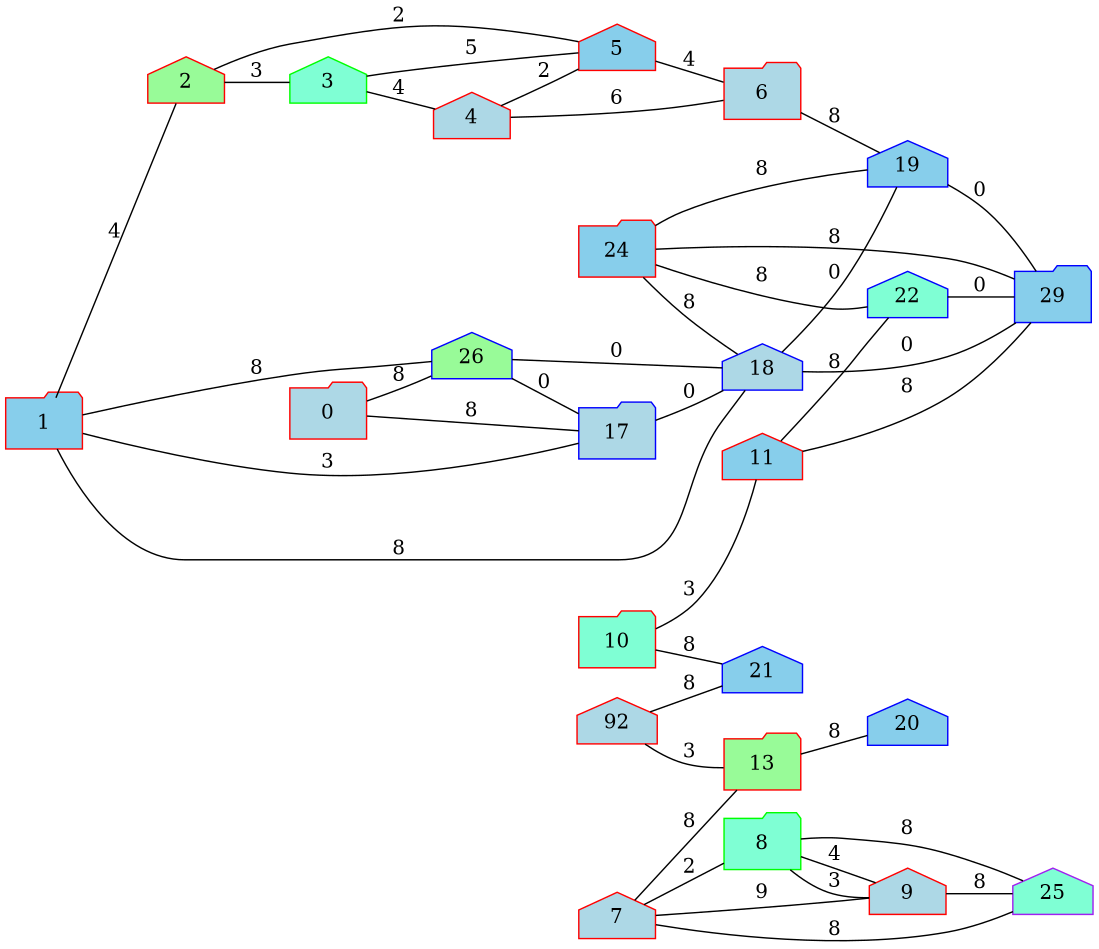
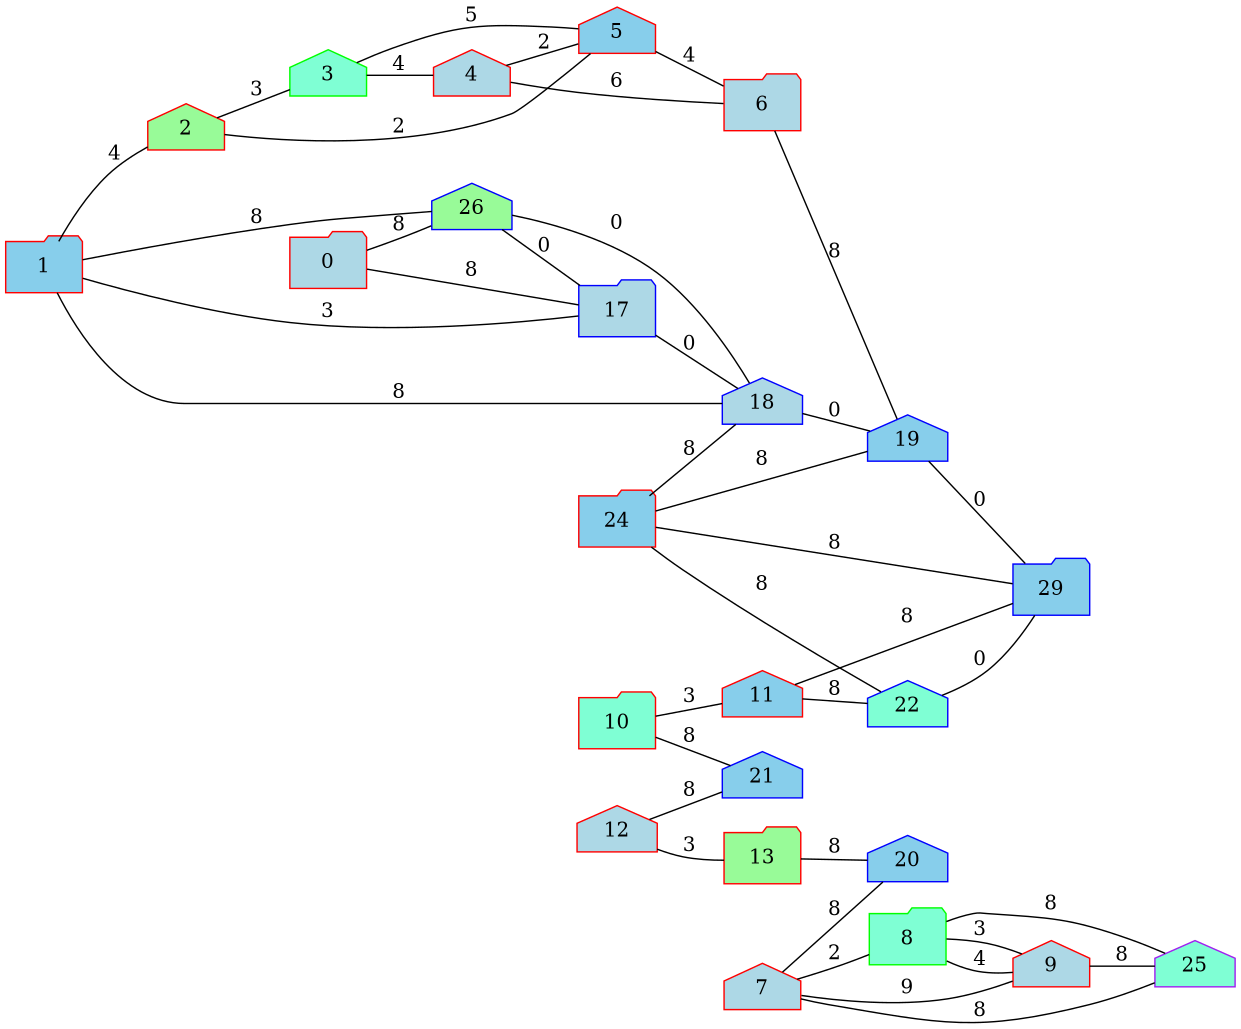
edge "29" -- "18": removed, label "0"
node "92": label "92" -> "12"
edge "13" -- "7": now "20" -- "7"
